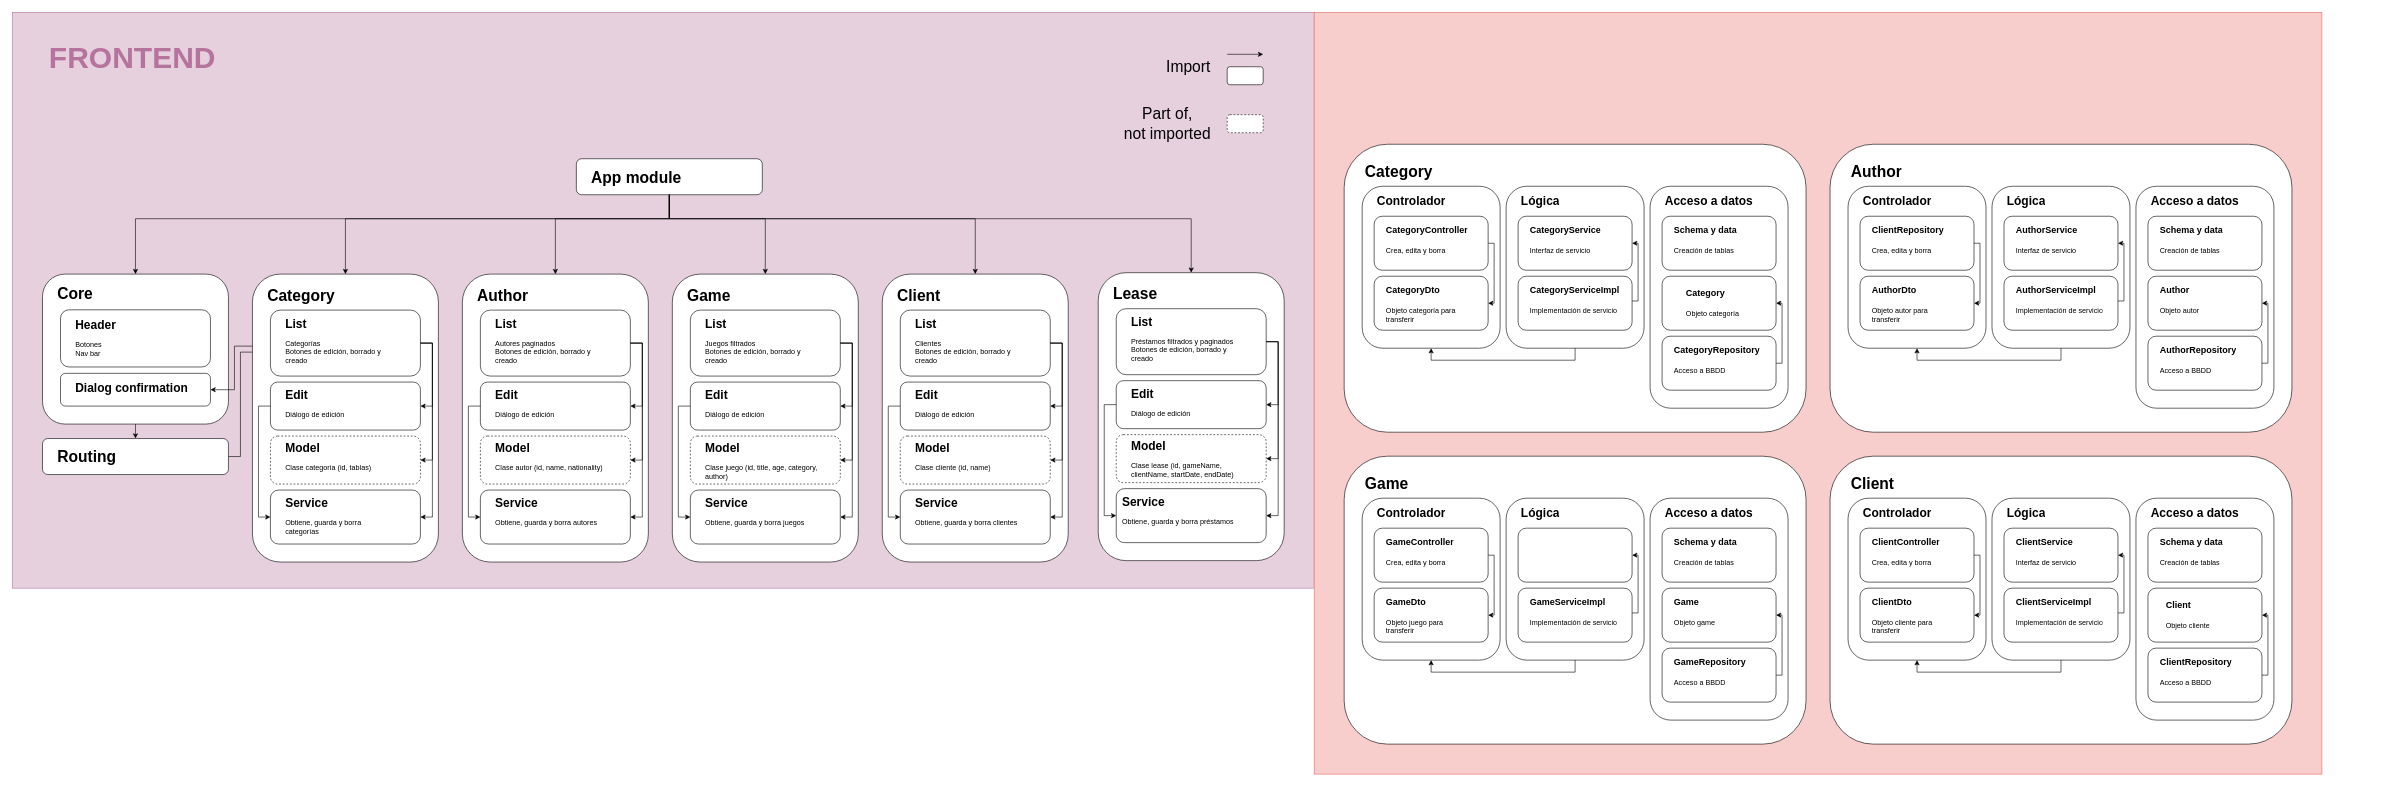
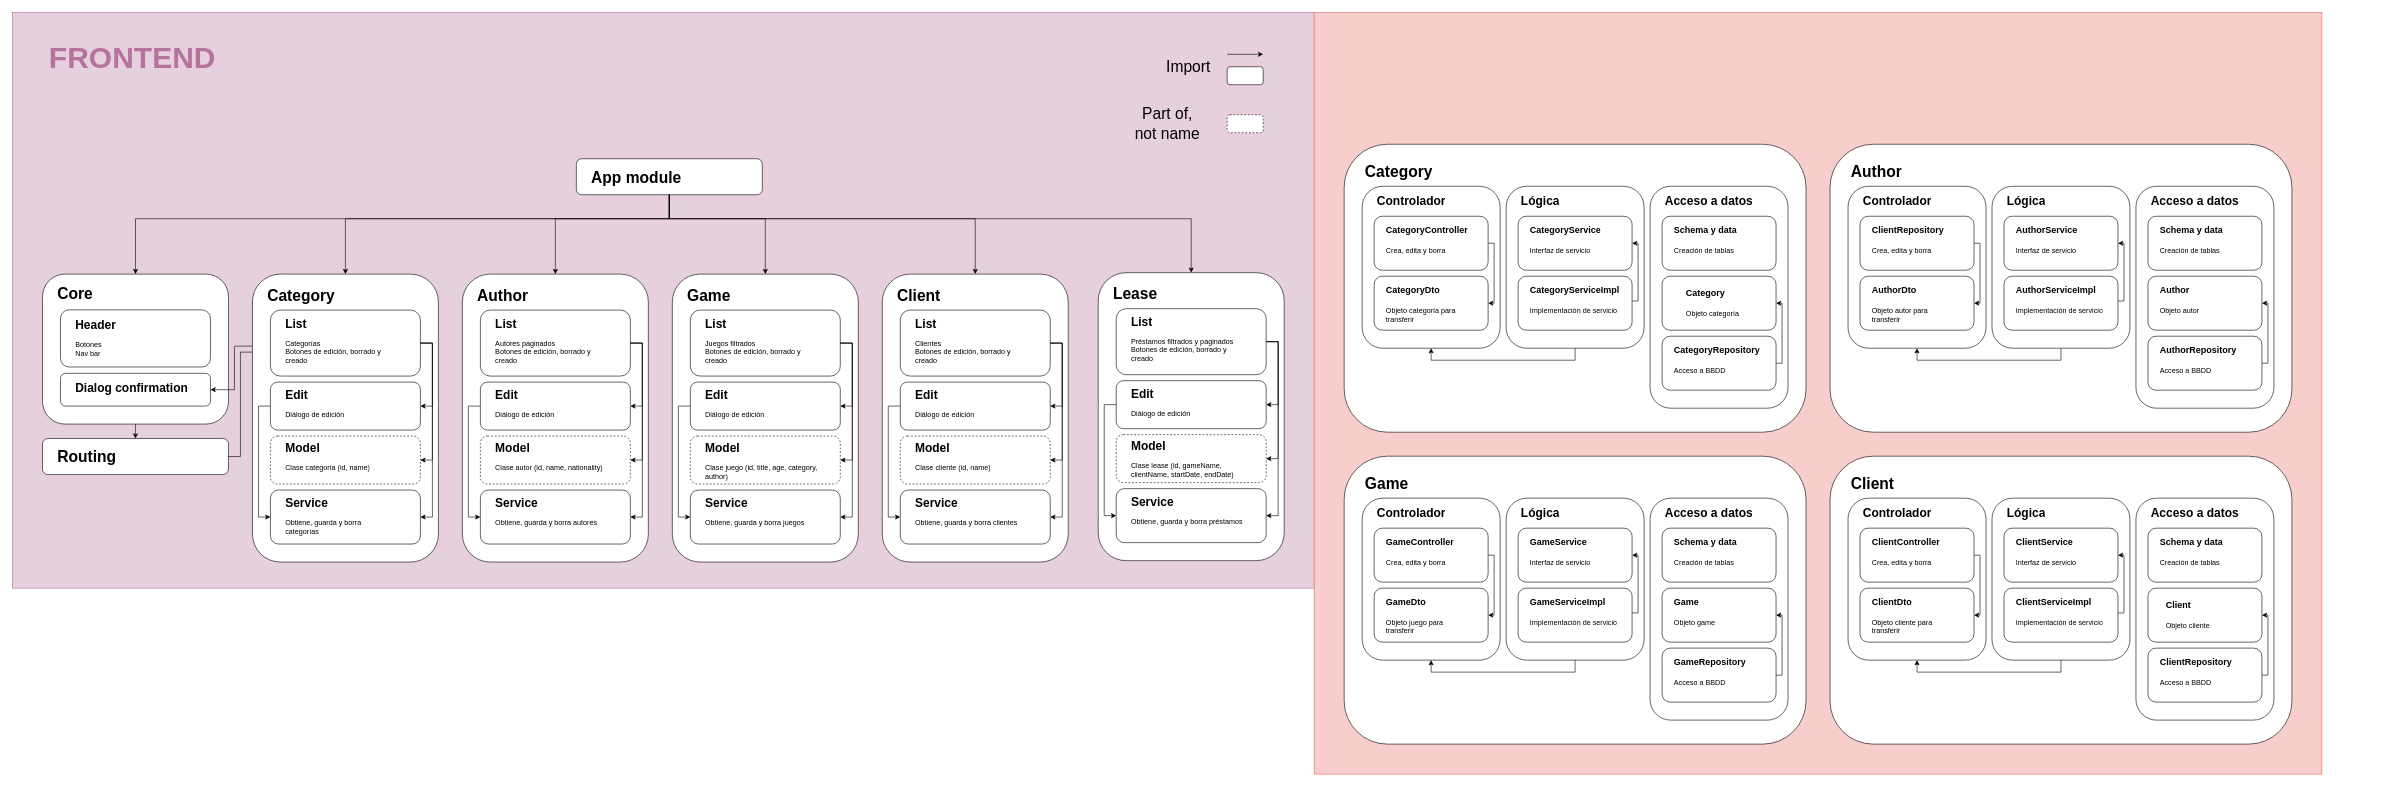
node "Part of, not imported": label "Part of, not imported" -> "Part of, not name"
node "Model Clase categoría (id, tablas)": label "Model Clase categoría (id, tablas)" -> "Model Clase categoría (id, name)"
node "Service Obtiene, guarda y borra préstamos": moved (1185, 515) -> (1194, 515)
node "GameService Interfaz de servicio": added
